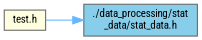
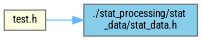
node "./data_processing/stat _data/stat_data.h": label "./data_processing/stat _data/stat_data.h" -> "./stat_processing/stat _data/stat_data.h"
